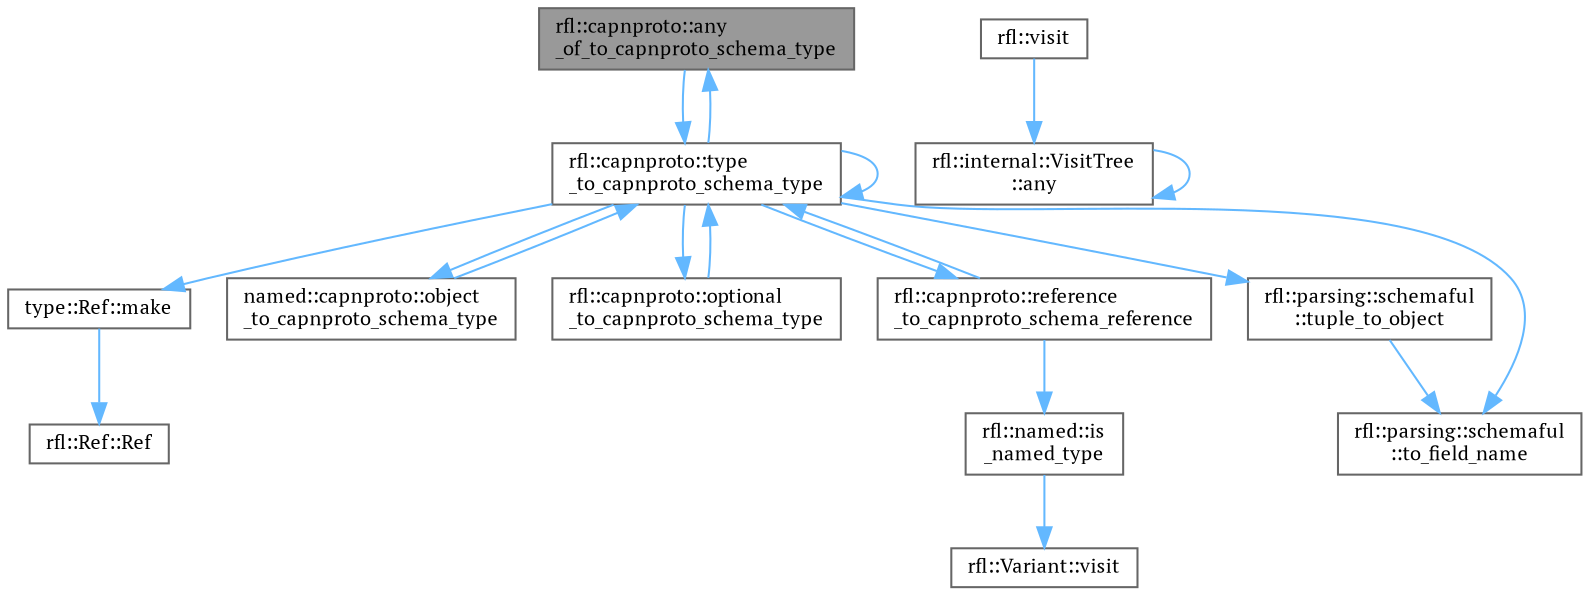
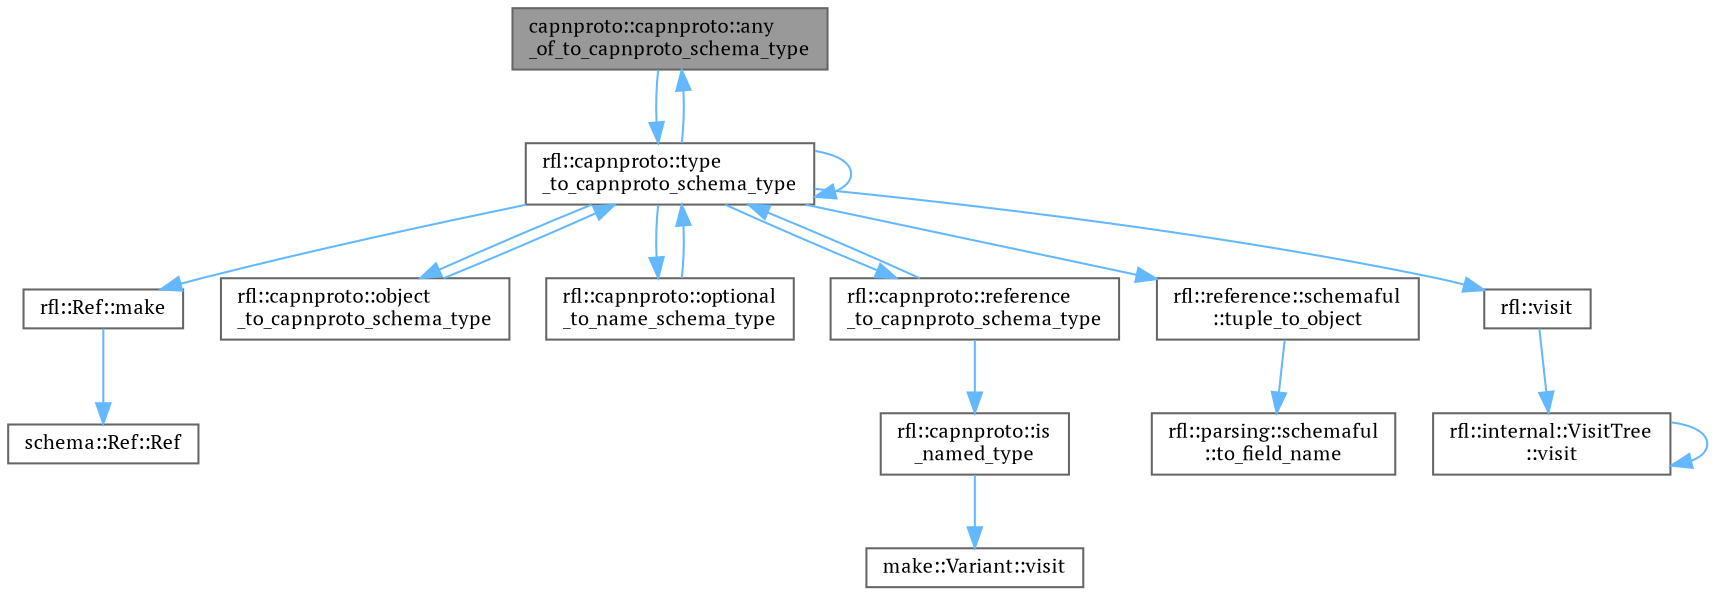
node "rfl::capnproto::any _of_to_capnproto_schema_type": label "rfl::capnproto::any _of_to_capnproto_schema_type" -> "capnproto::capnproto::any _of_to_capnproto_schema_type"
node "rfl::internal::VisitTree ::any": label "rfl::internal::VisitTree ::any" -> "rfl::internal::VisitTree ::visit"
edge "rfl::capnproto::type _to_capnproto_schema_type" -> "rfl::parsing::schemaful ::to_field_name": now "rfl::capnproto::type _to_capnproto_schema_type" -> "rfl::visit"
node "type::Ref::make": label "type::Ref::make" -> "rfl::Ref::make"
node "named::capnproto::object _to_capnproto_schema_type": label "named::capnproto::object _to_capnproto_schema_type" -> "rfl::capnproto::object _to_capnproto_schema_type"
node "rfl::capnproto::optional _to_capnproto_schema_type": label "rfl::capnproto::optional _to_capnproto_schema_type" -> "rfl::capnproto::optional _to_name_schema_type"
node "rfl::capnproto::reference _to_capnproto_schema_reference": label "rfl::capnproto::reference _to_capnproto_schema_reference" -> "rfl::capnproto::reference _to_capnproto_schema_type"
node "rfl::parsing::schemaful ::tuple_to_object": label "rfl::parsing::schemaful ::tuple_to_object" -> "rfl::reference::schemaful ::tuple_to_object"
node "rfl::Ref::Ref": label "rfl::Ref::Ref" -> "schema::Ref::Ref"
node "rfl::named::is _named_type": label "rfl::named::is _named_type" -> "rfl::capnproto::is _named_type"
node "rfl::Variant::visit": label "rfl::Variant::visit" -> "make::Variant::visit"
